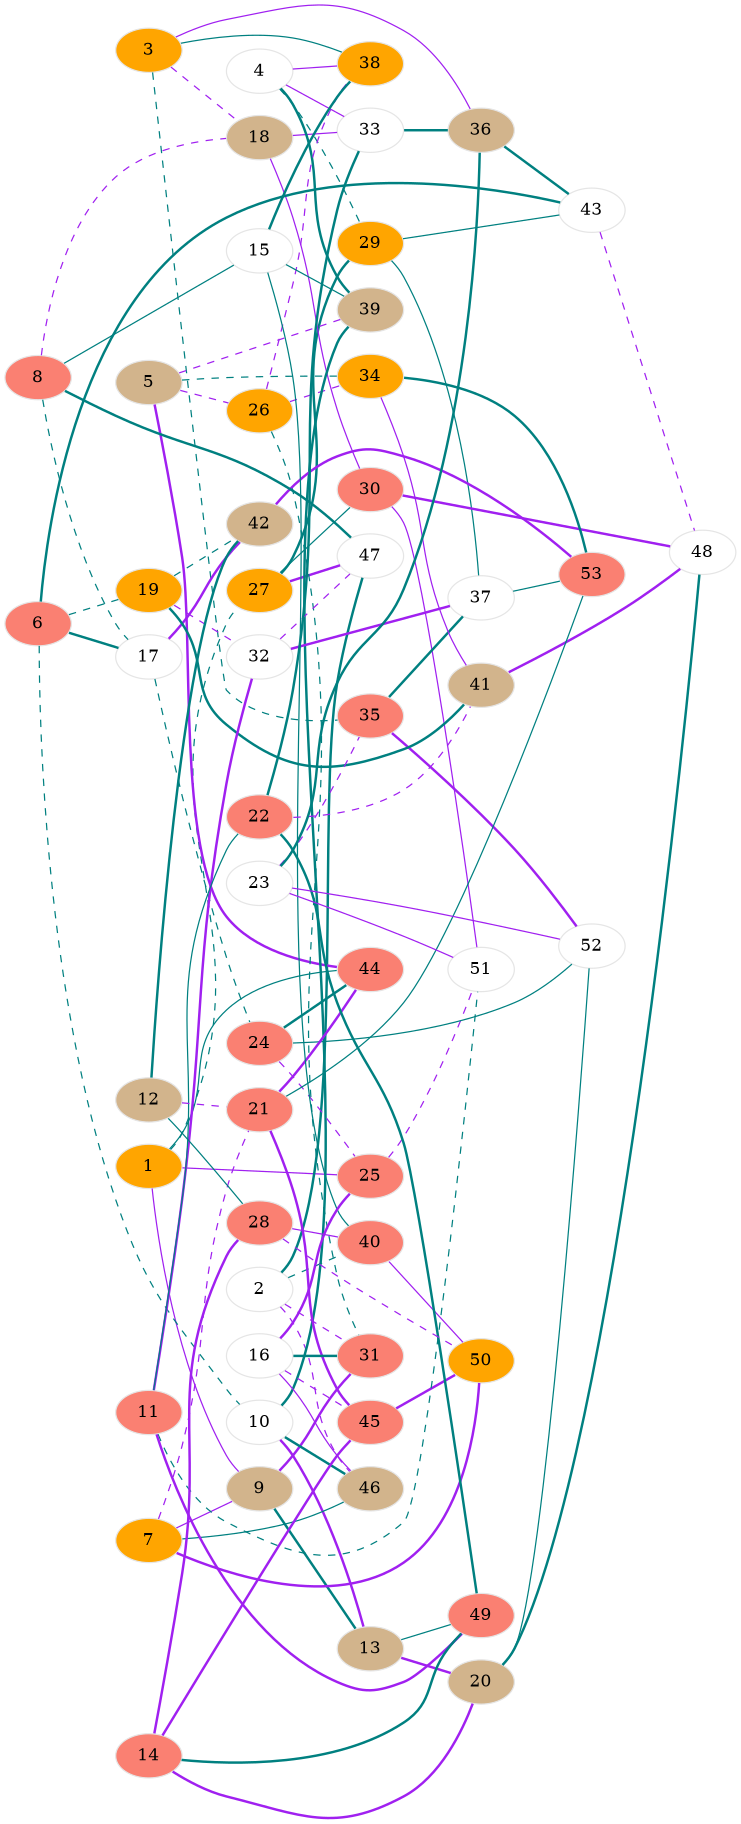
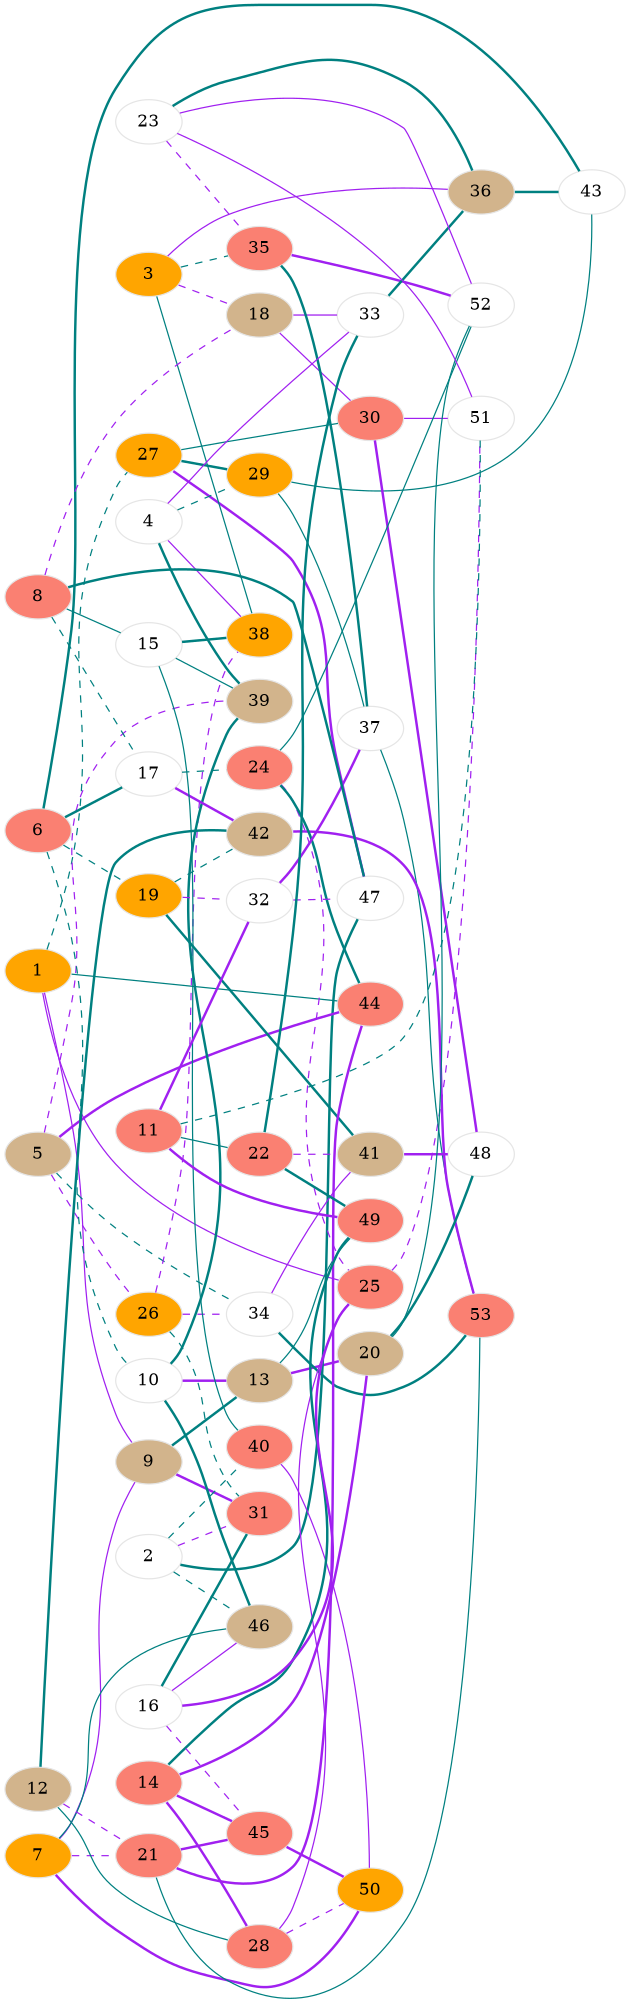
node "34": fillcolor orange -> white
edge "43" -- "48": removed
edge "28" -- "40": now "28" -- "25"
edge "2" -- "46": color purple -> teal
